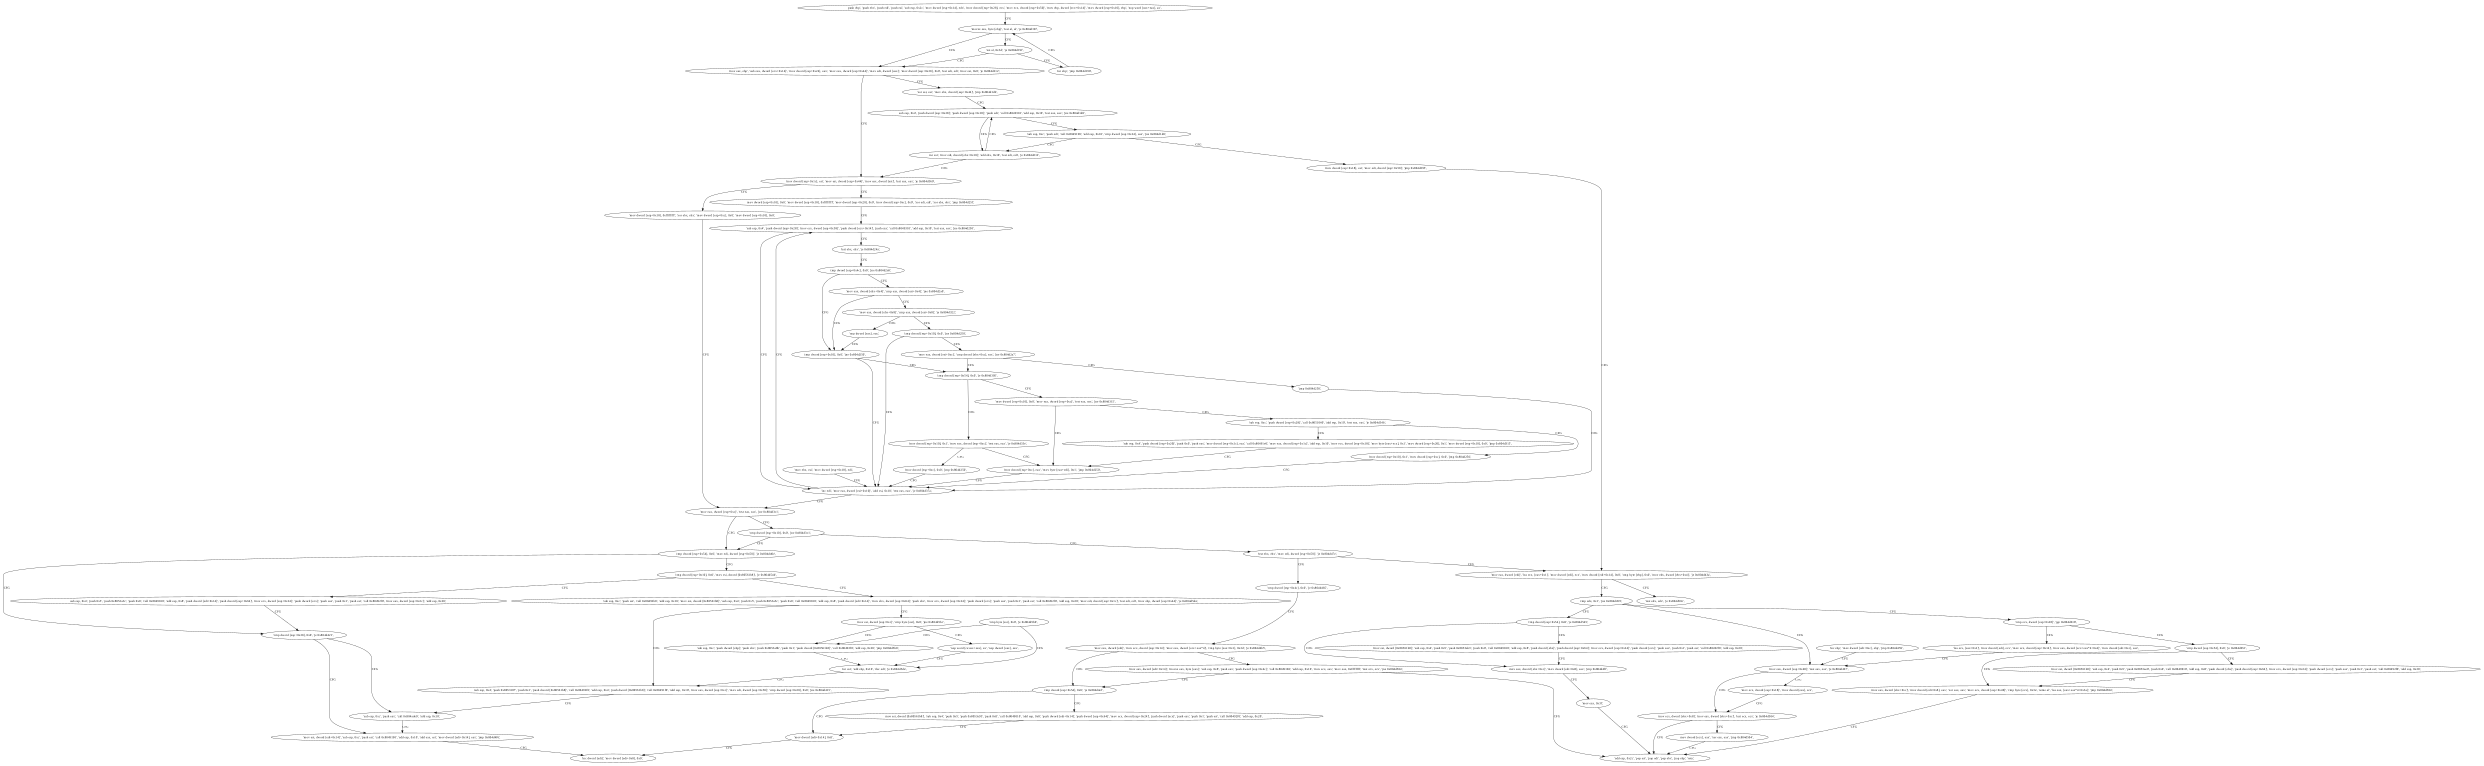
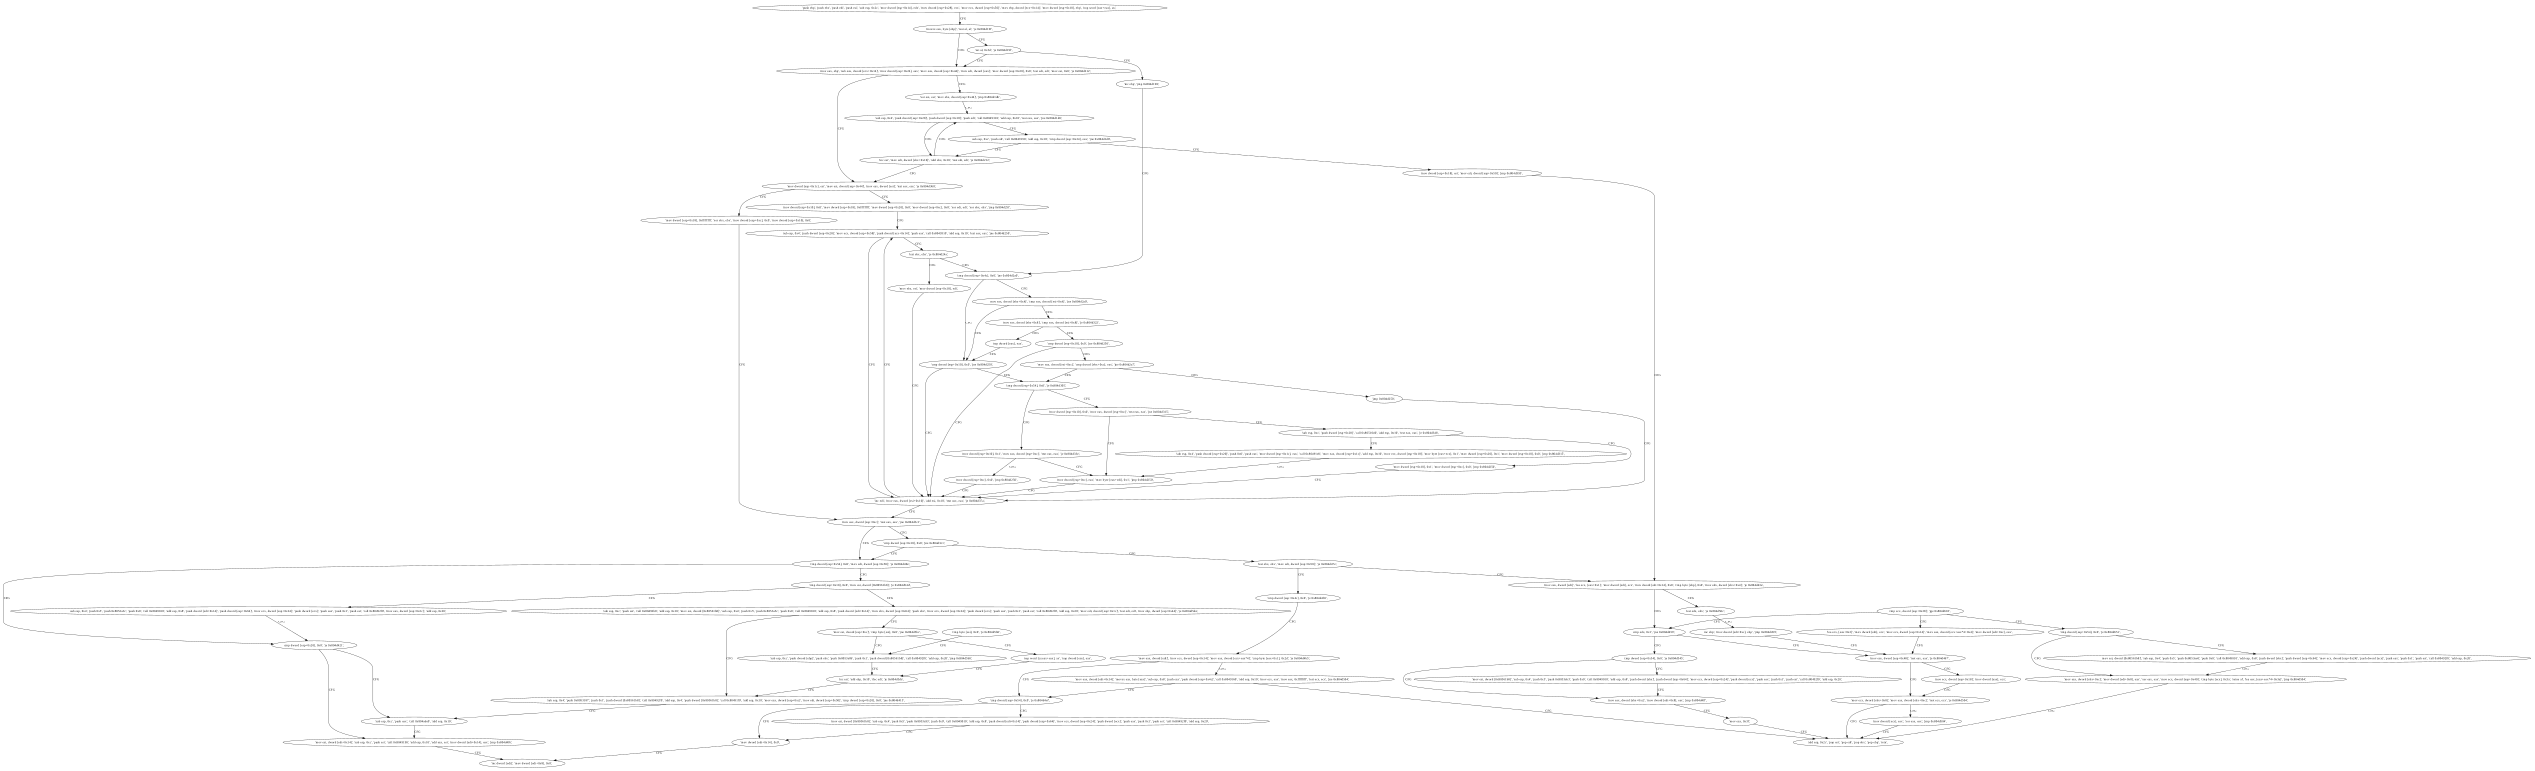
edge "'inc ebp', 'jmp 0x804d190'," -> "'movzx eax, byte [ebp]', 'test al, al', 'je 0x804d19f',": now "'inc ebp', 'jmp 0x804d190'," -> "'cmp dword [esp+0x4c], 0x0', 'jne 0x804d2a0',"
edge "'test ebx, ebx', 'je 0x804d24a'," -> "'mov ebx, esi', 'mov dword [esp+0x18], edi',": added, label "CFG"
edge "'cmp edx, 0x1', 'jne 0x804d459'," -> "'cmp ecx, dword [esp+0x28]', 'jge 0x804d618',": reversed
edge "'test edx, edx', 'je 0x804d50c'," -> "'inc ebp', 'mov dword [edi+0xc], ebp', 'jmp 0x804d459',": added, label "CFG"
edge "'cmp byte [esi], 0x0', 'je 0x804d5b0'," -> "'inc esi', 'add ebp, 0x10', 'dec edi', 'je 0x804d5da',": removed, label "CFG"
